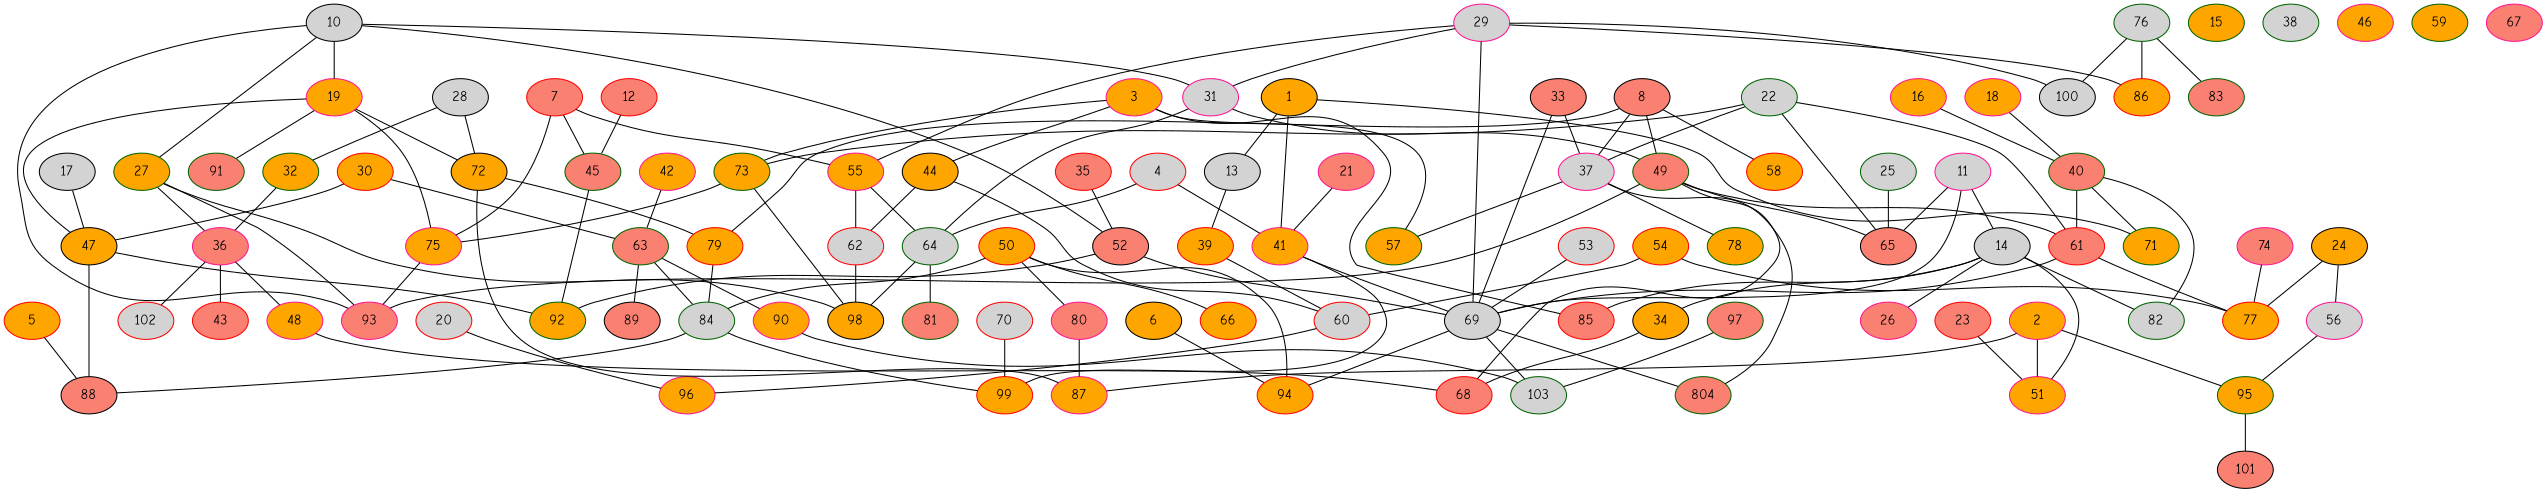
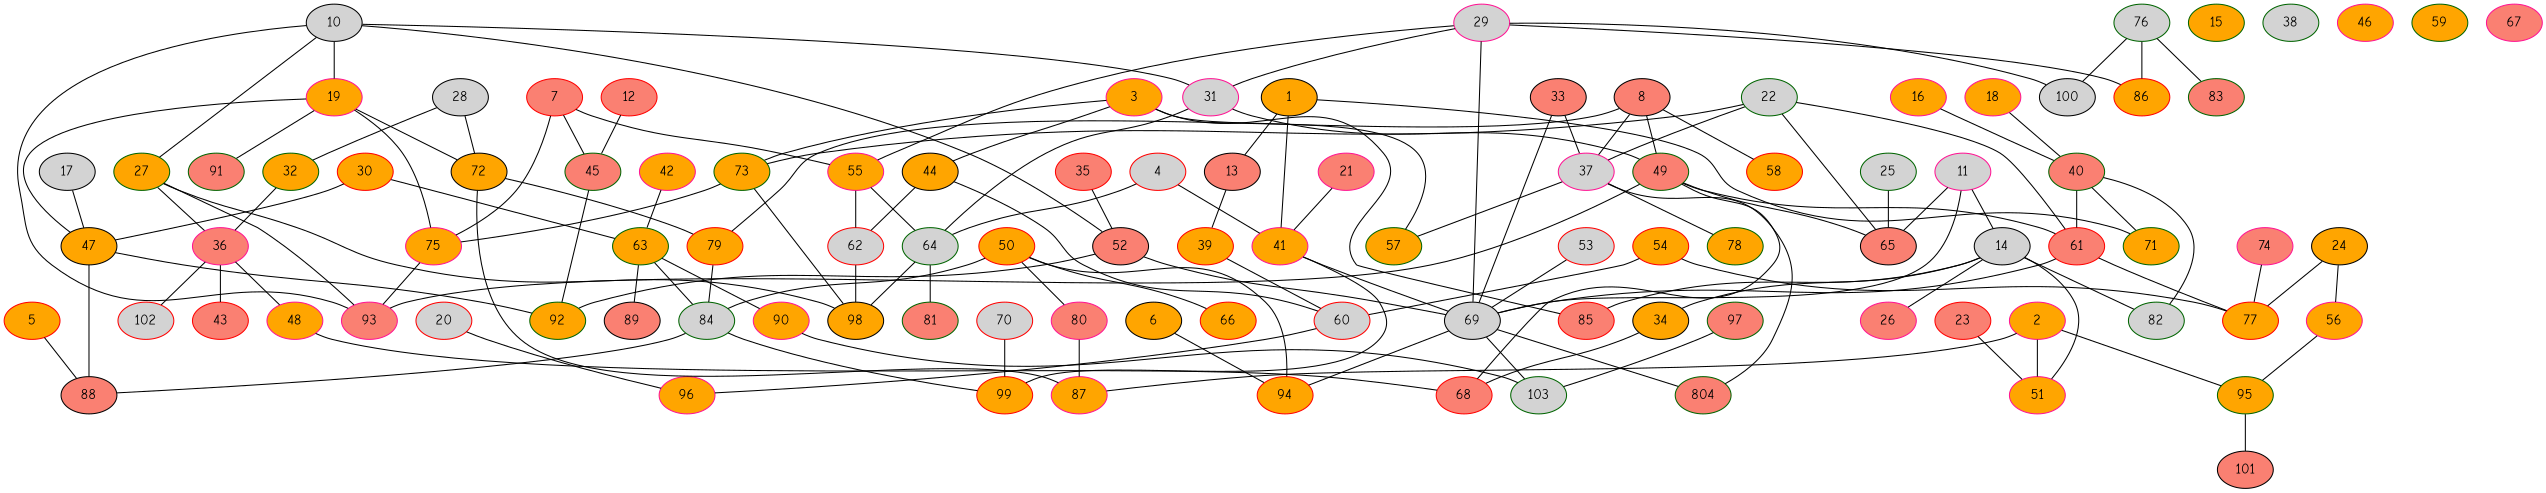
node "13": fillcolor lightgrey -> salmon
node "63": fillcolor salmon -> orange
node "56": fillcolor lightgrey -> orange
